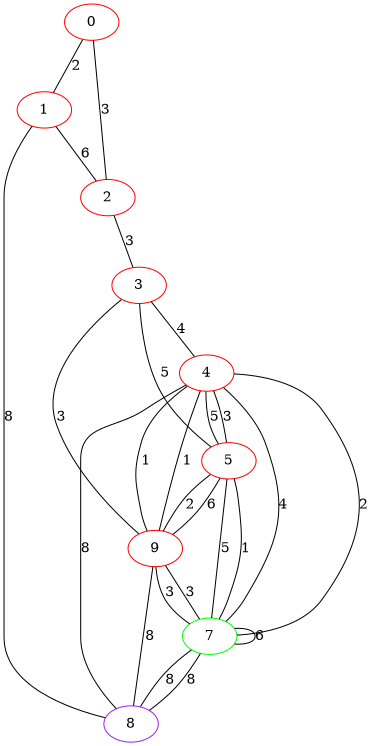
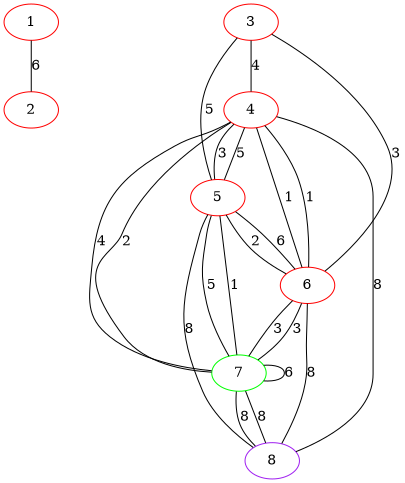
node "0": removed
edge "2" -- "3": removed, label "3"
edge "1" -- "8": now "5" -- "8"
node "9": label "9" -> "6"
